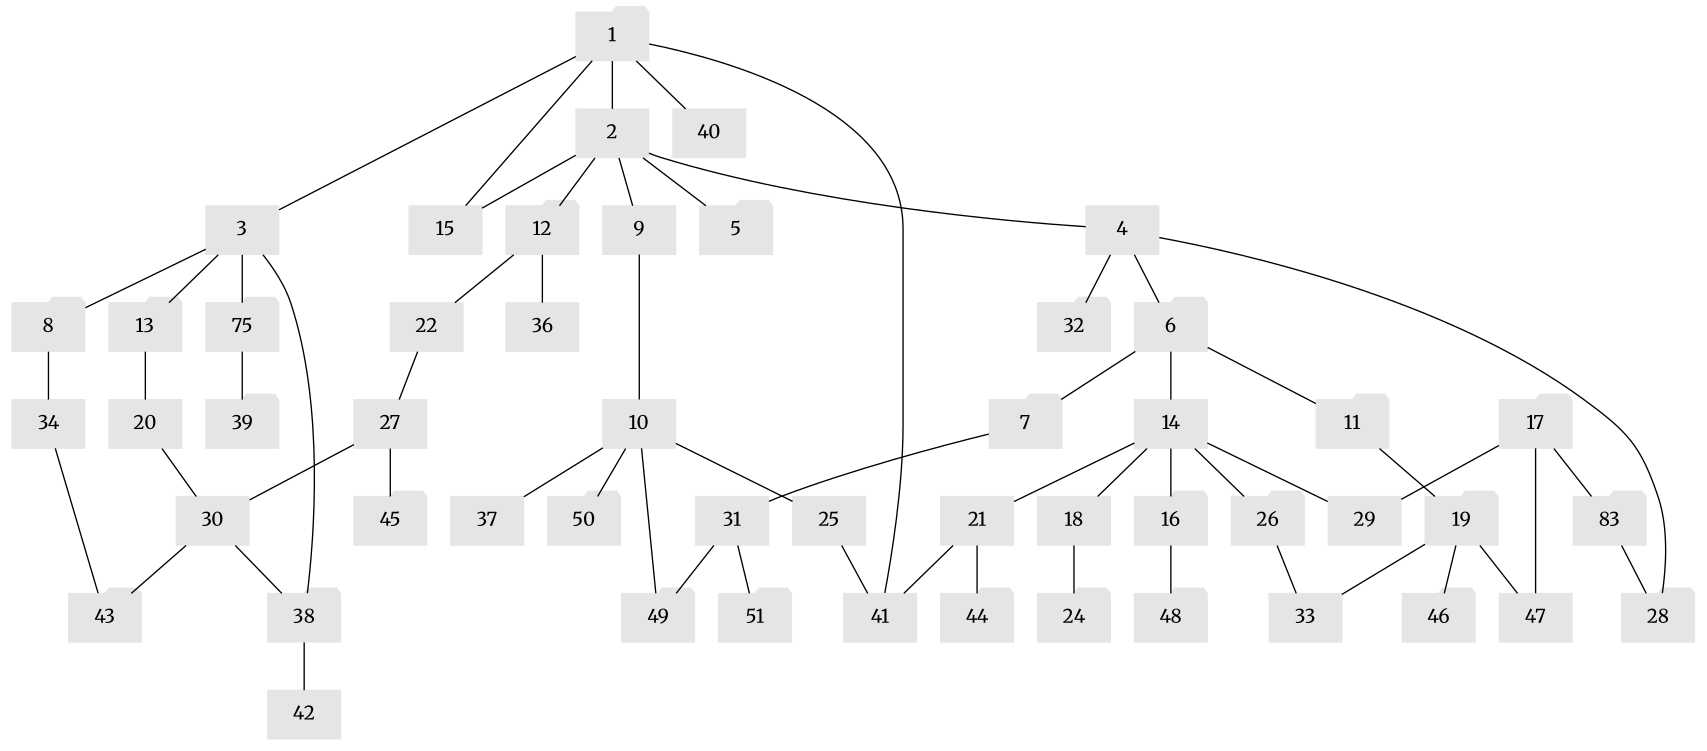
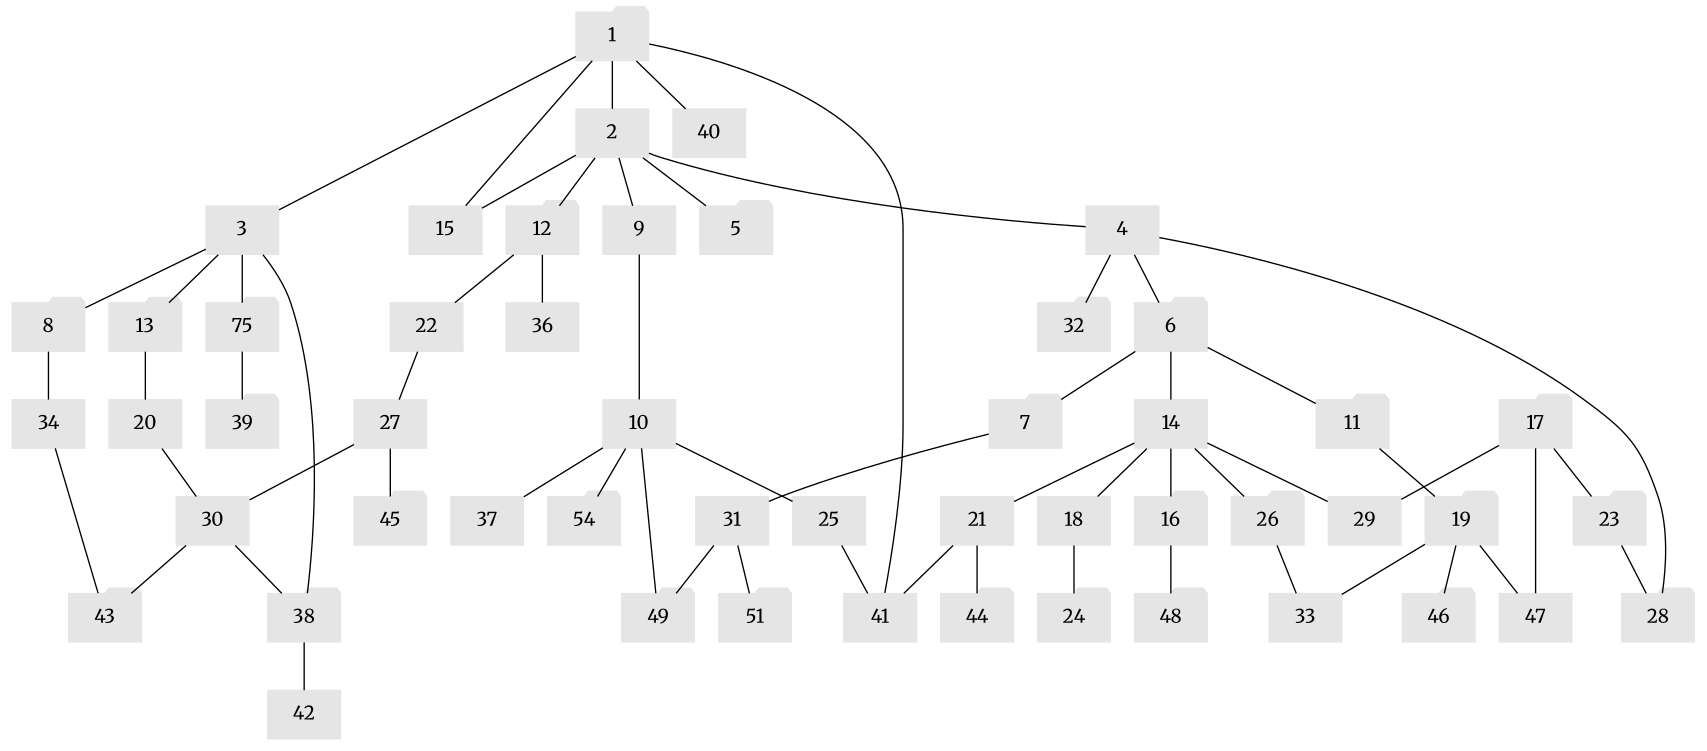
node "50": label "50" -> "54"
node "83": label "83" -> "23"
